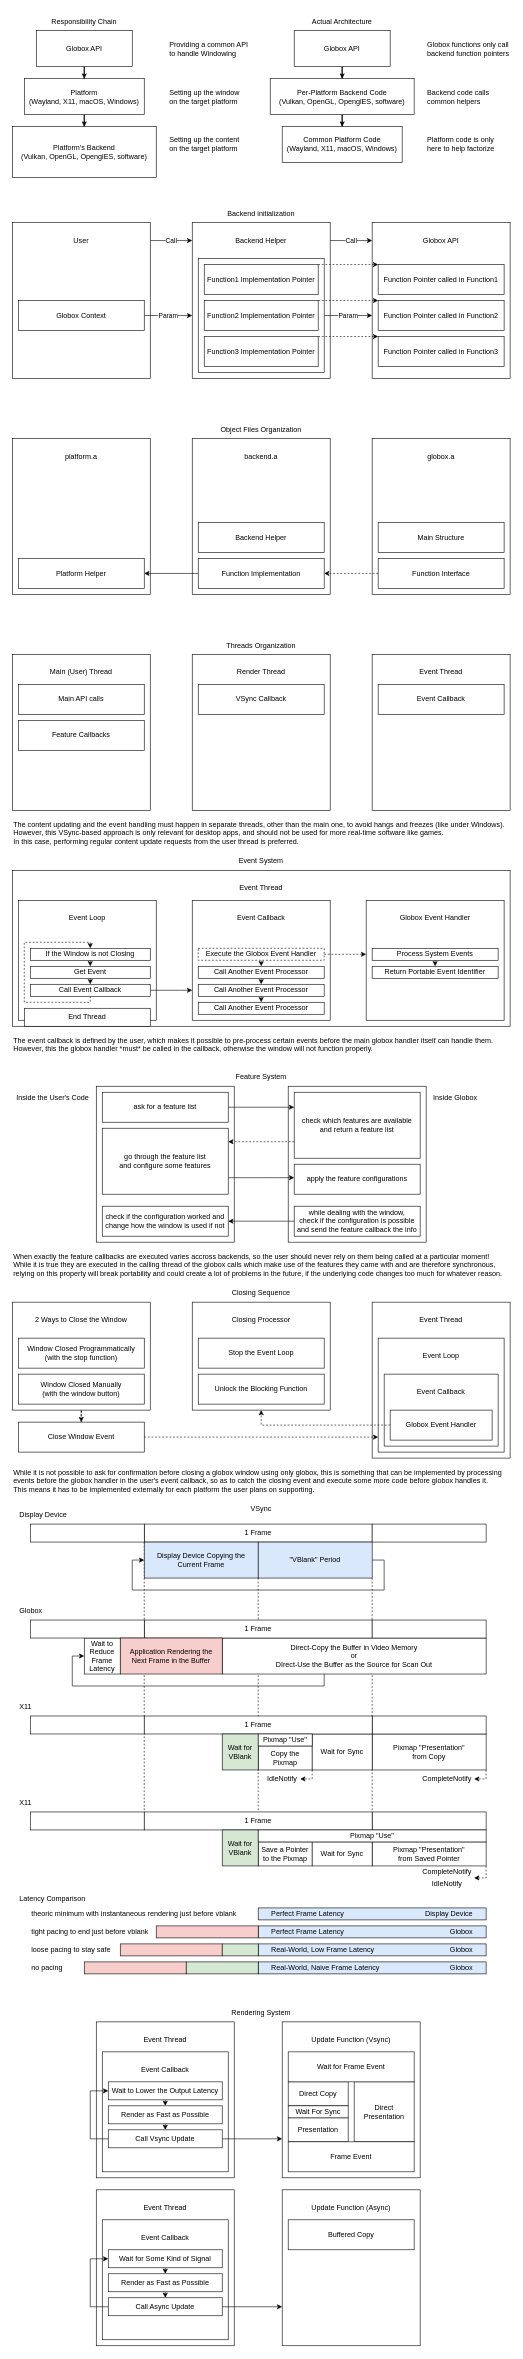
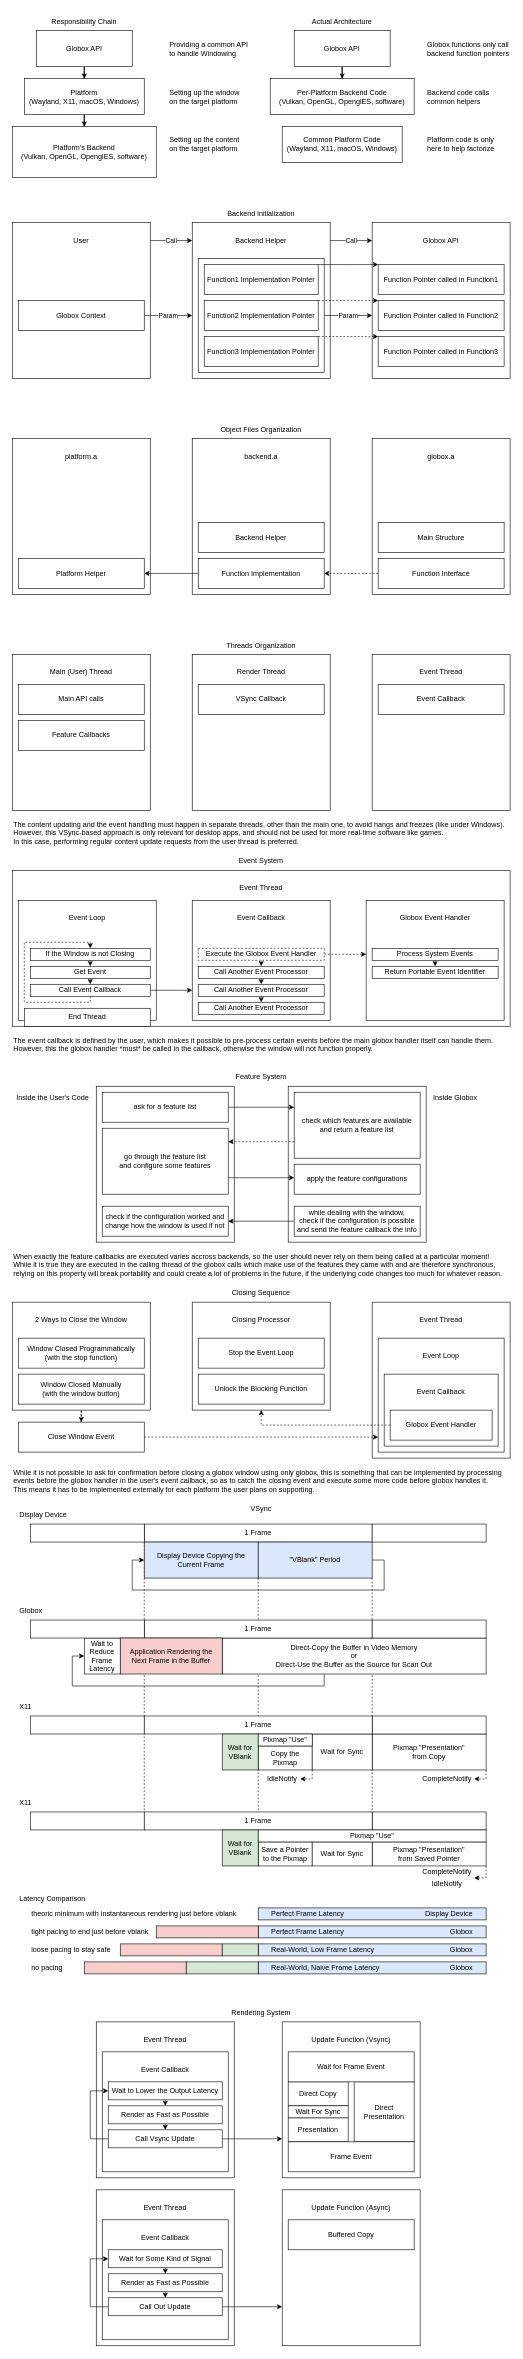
edge "Per-Platform Backend Code (Vulkan, OpenGL, OpenglES, software)" -> "Common Platform Code (Wayland, X11, macOS, Windows)": removed
edge "Function1 Implementation Pointer" -> "Function Pointer called in Function1": style dashed -> solid
node "Call Async Update": label "Call Async Update" -> "Call Out Update"
